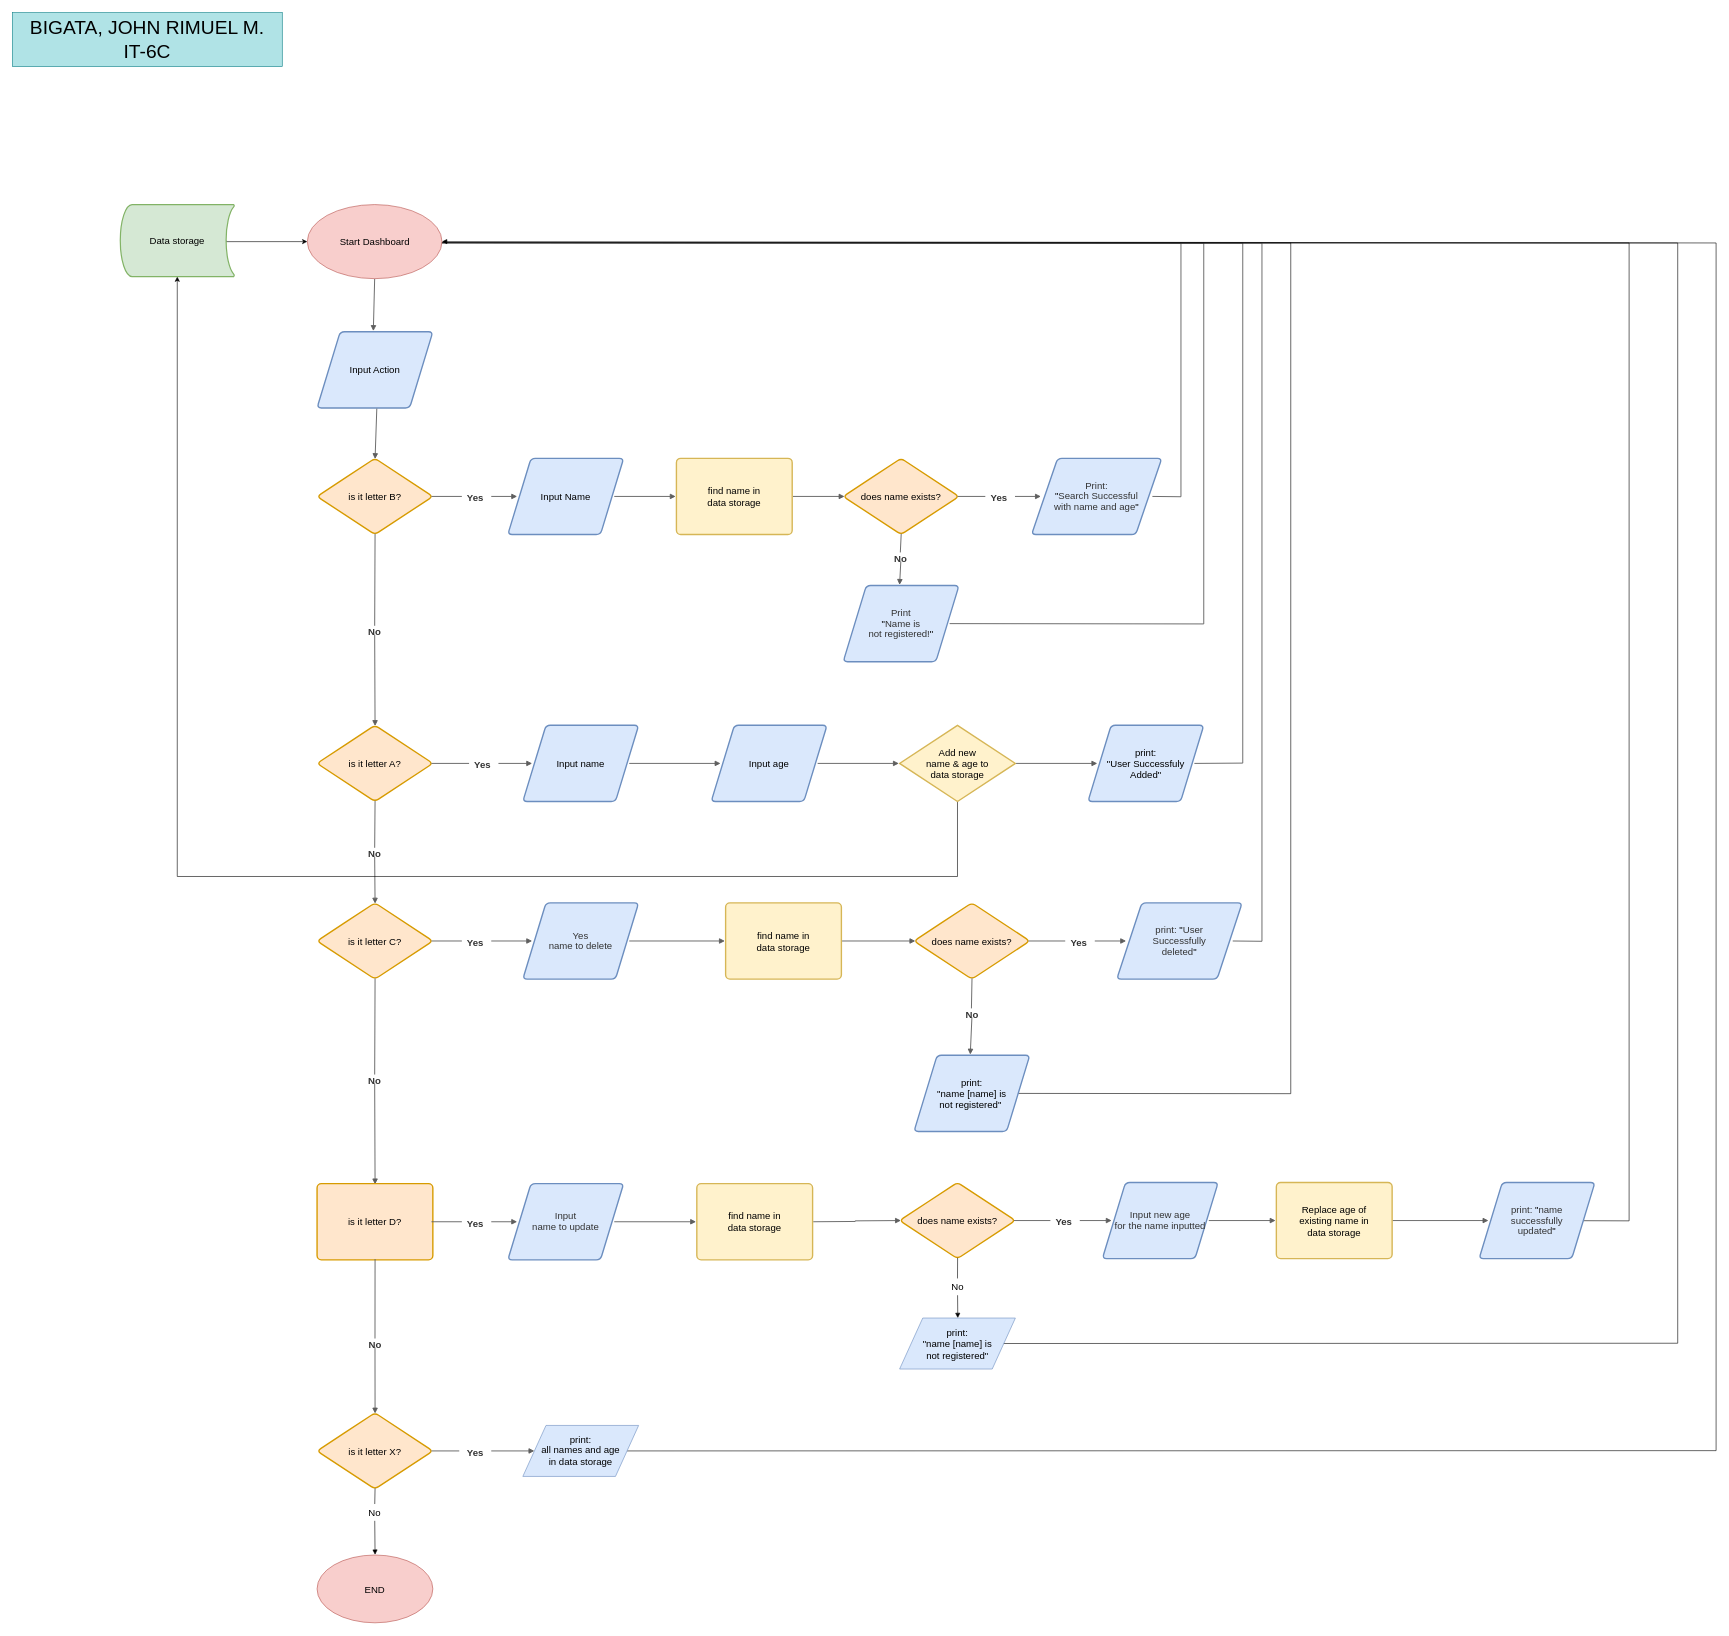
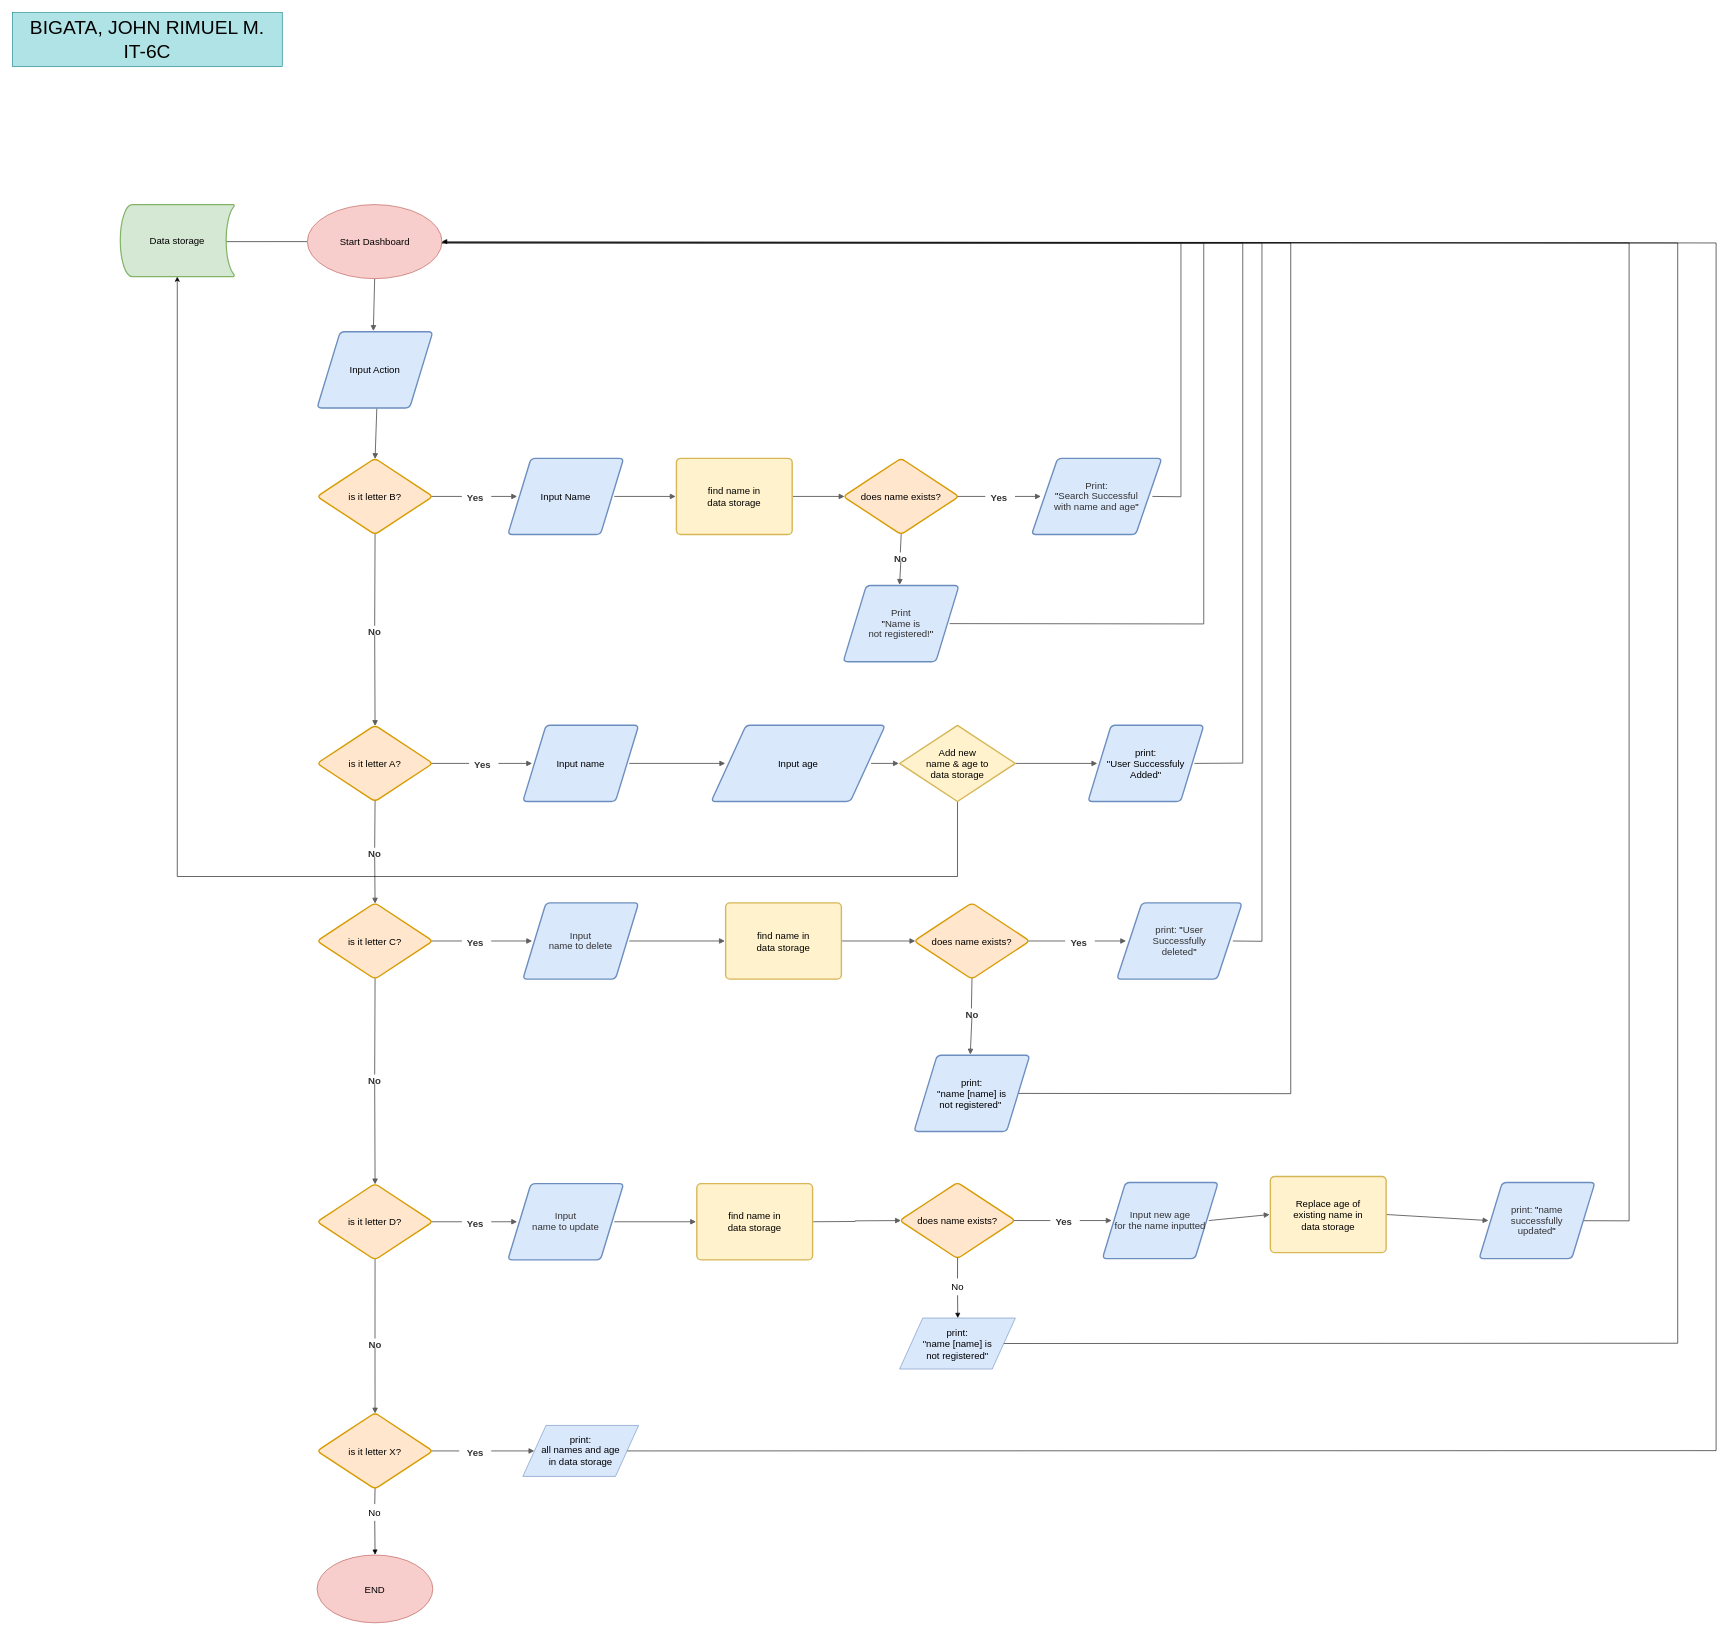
edge "Data storage" -> "Start Dashboard": arrowhead classic -> none
node "Input age": size 116x76 -> 174x76
node "Yes name to delete": label "Yes name to delete" -> "Input name to delete"
node "Replace age of existing name in data storage": moved (1334, 1220) -> (1328, 1214)
node "is it letter D?": shape rounded rectangle -> diamond
